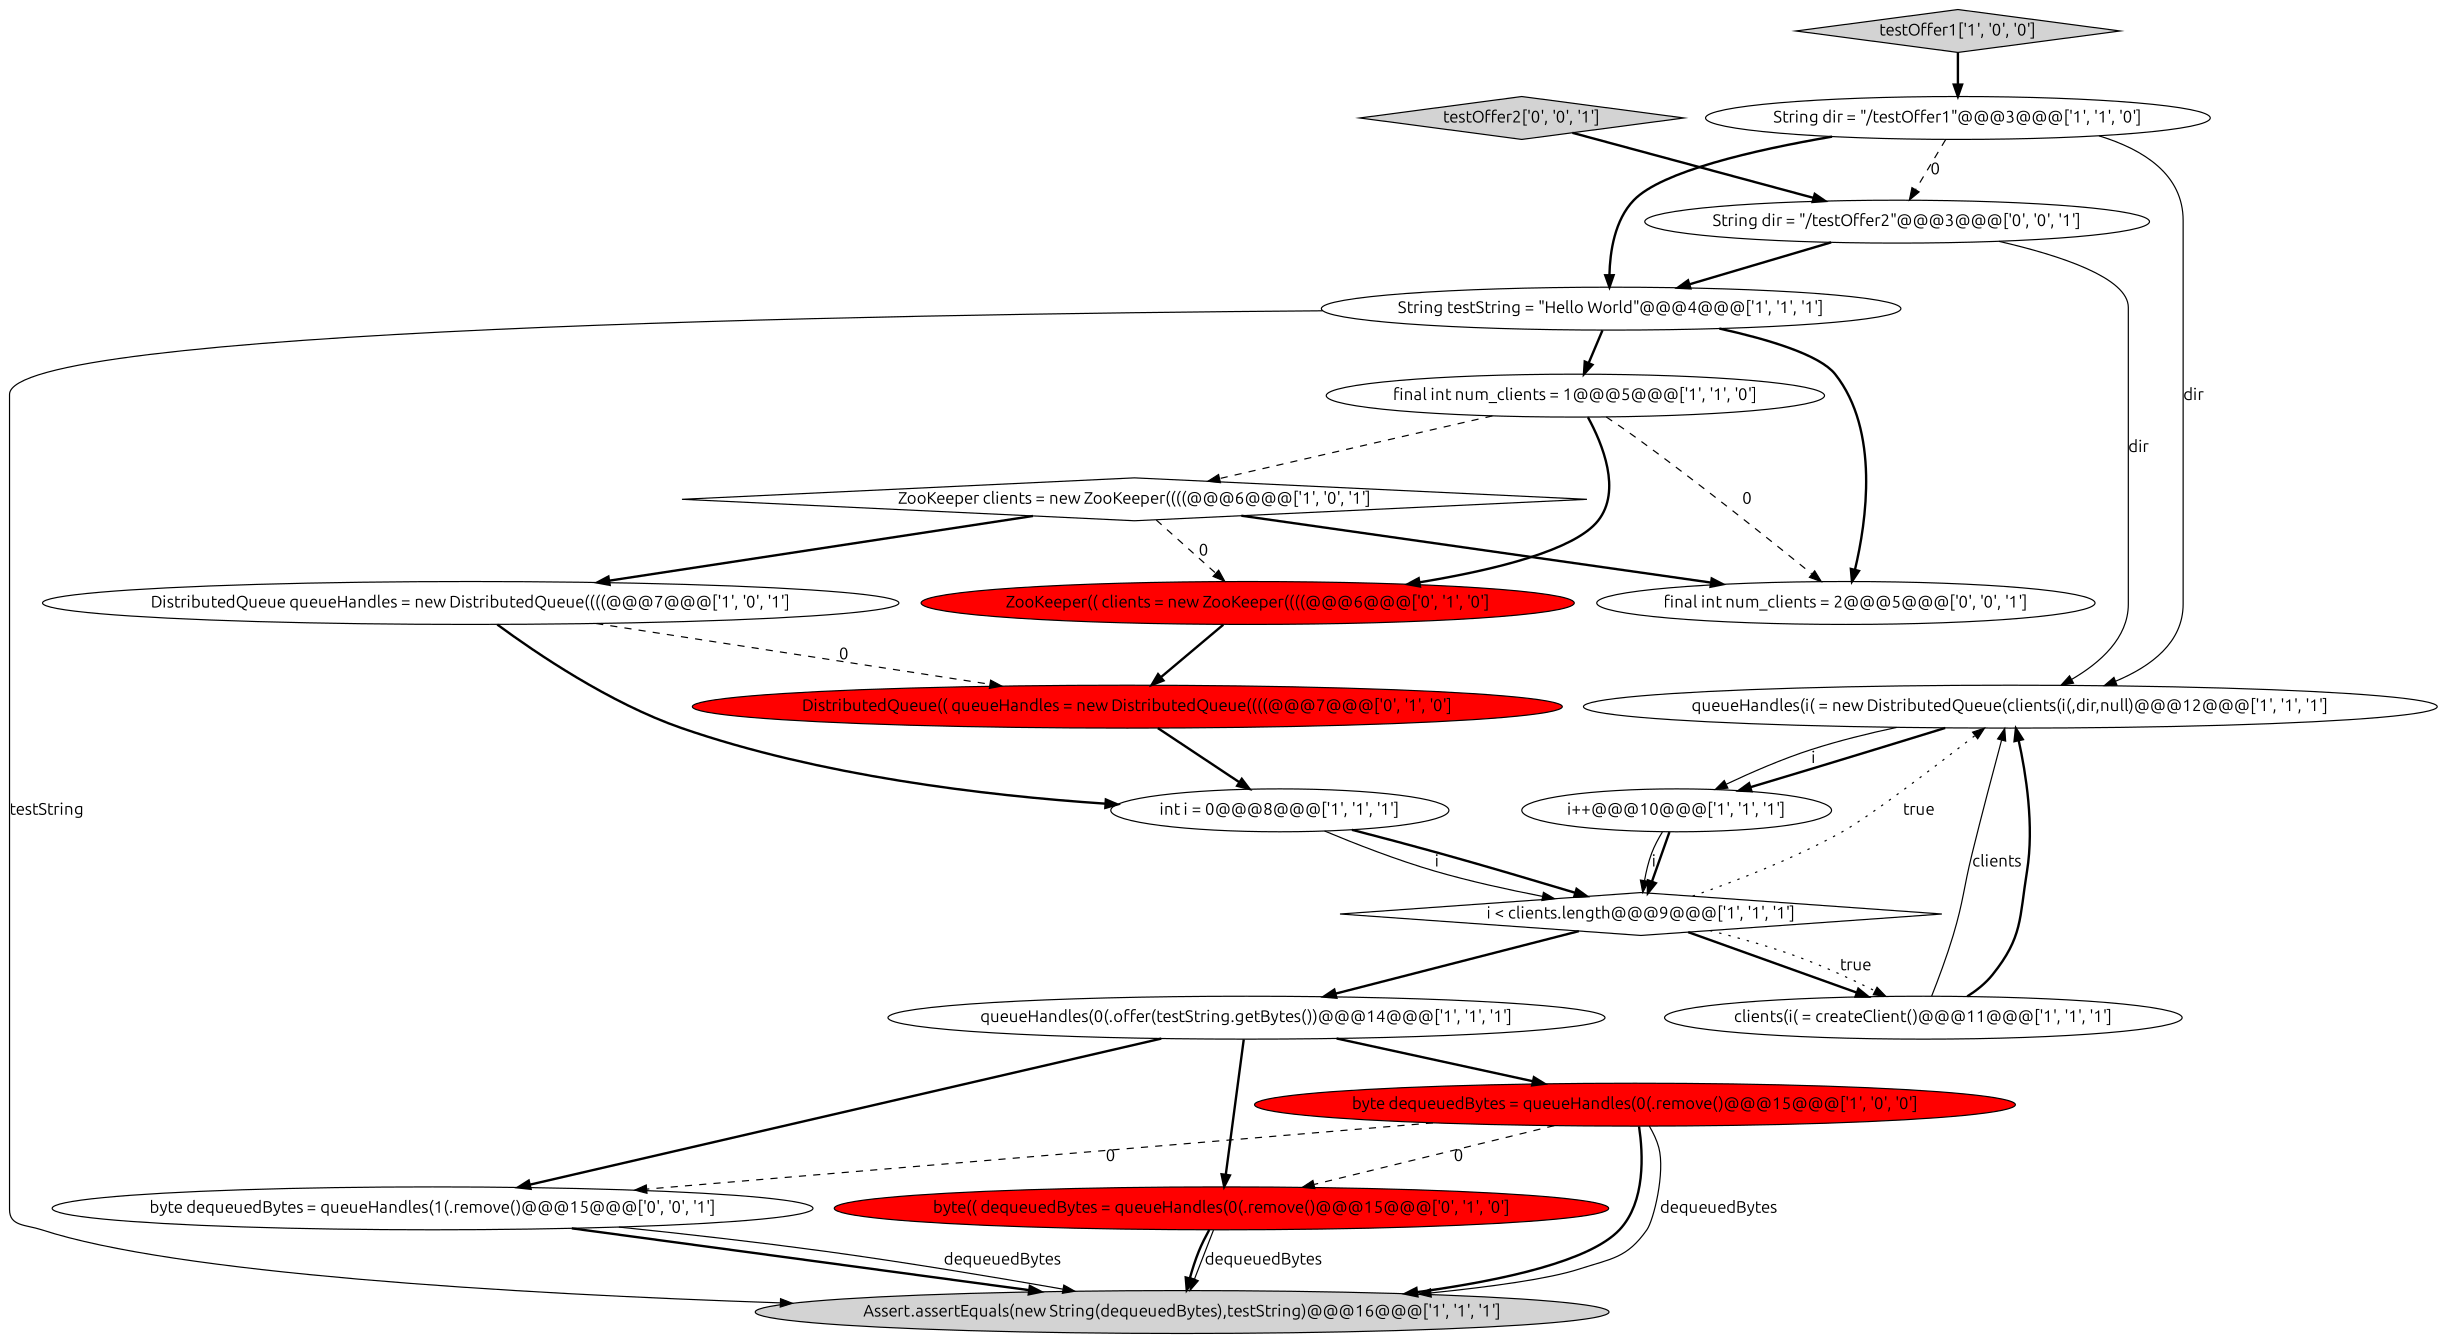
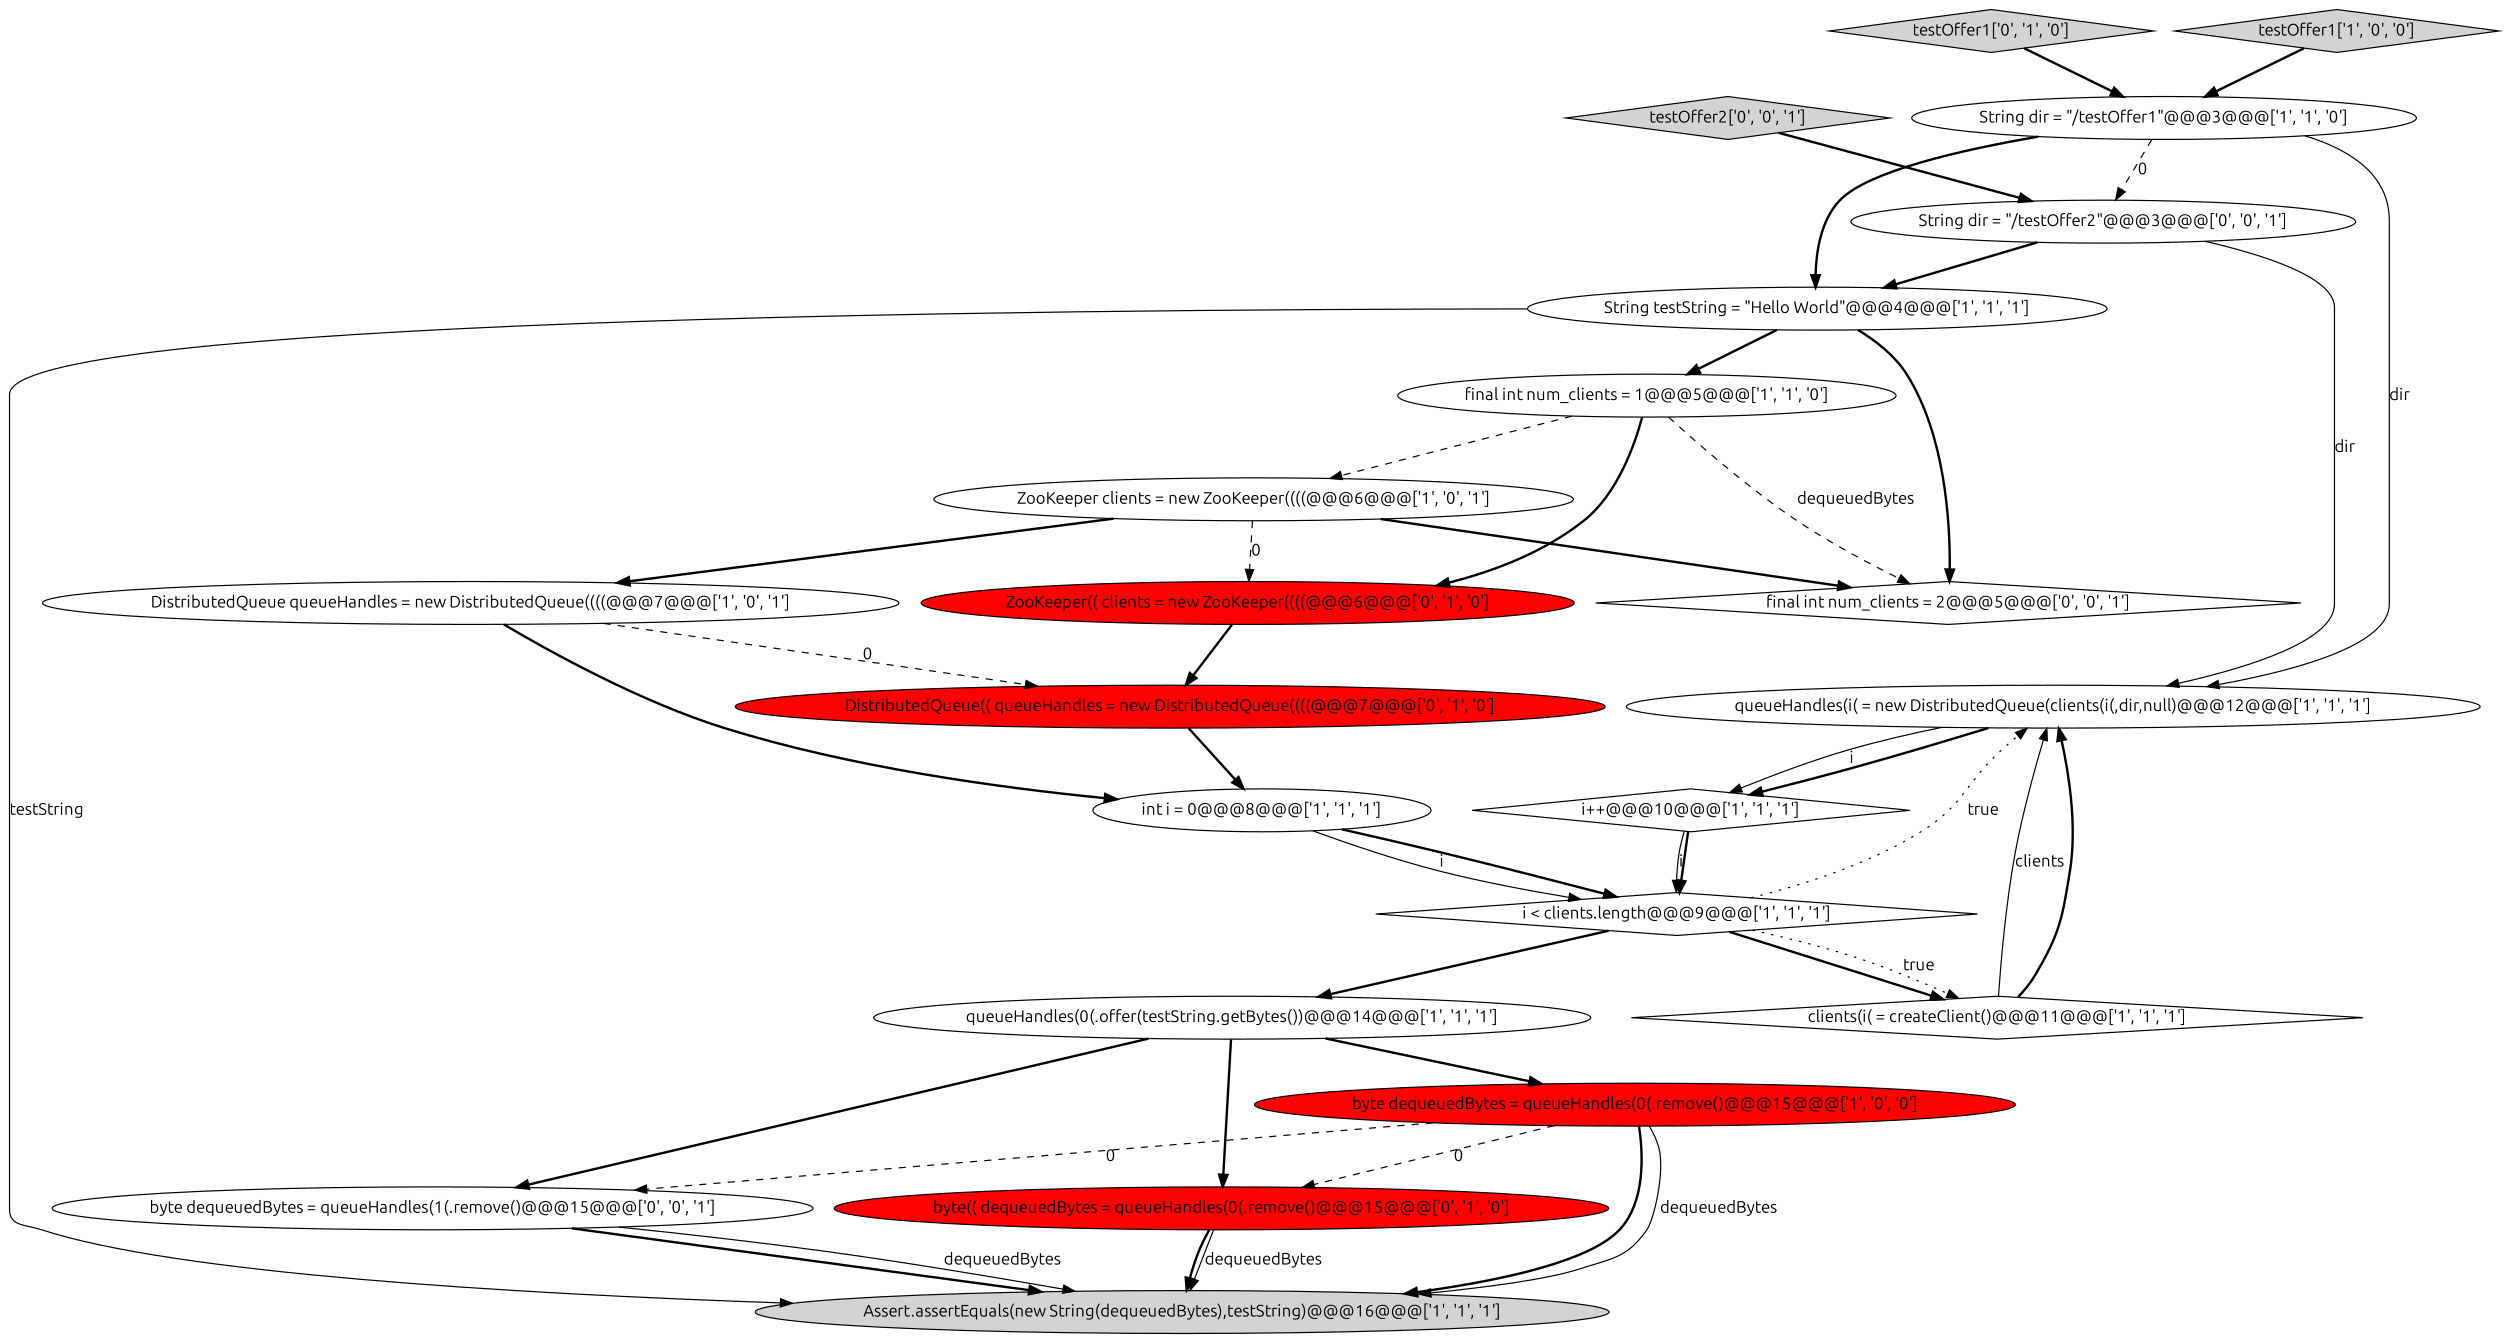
node "testOffer1['0', '1', '0']": added
node "ZooKeeper clients = new ZooKeeper((((@@@6@@@['1', '0', '1']": shape diamond -> ellipse
edge "final int num_clients = 1@@@5@@@['1', '1', '0']" -> "final int num_clients = 2@@@5@@@['0', '0', '1']": label "0" -> "dequeuedBytes"
node "final int num_clients = 2@@@5@@@['0', '0', '1']": shape ellipse -> diamond
node "i++@@@10@@@['1', '1', '1']": shape ellipse -> diamond
node "clients(i( = createClient()@@@11@@@['1', '1', '1']": shape ellipse -> diamond
